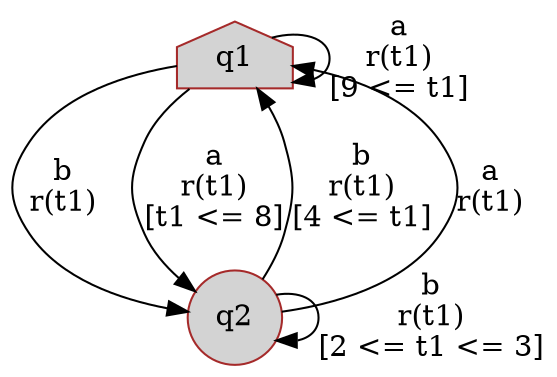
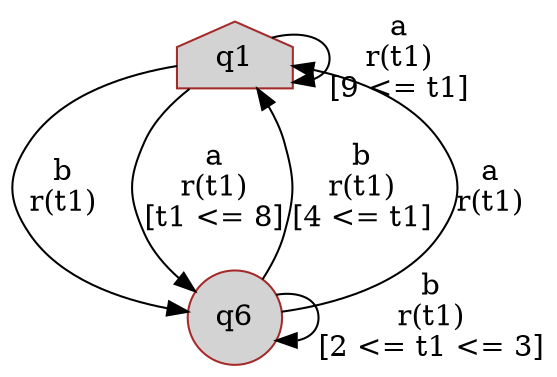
node "q2": label "q2" -> "q6"
